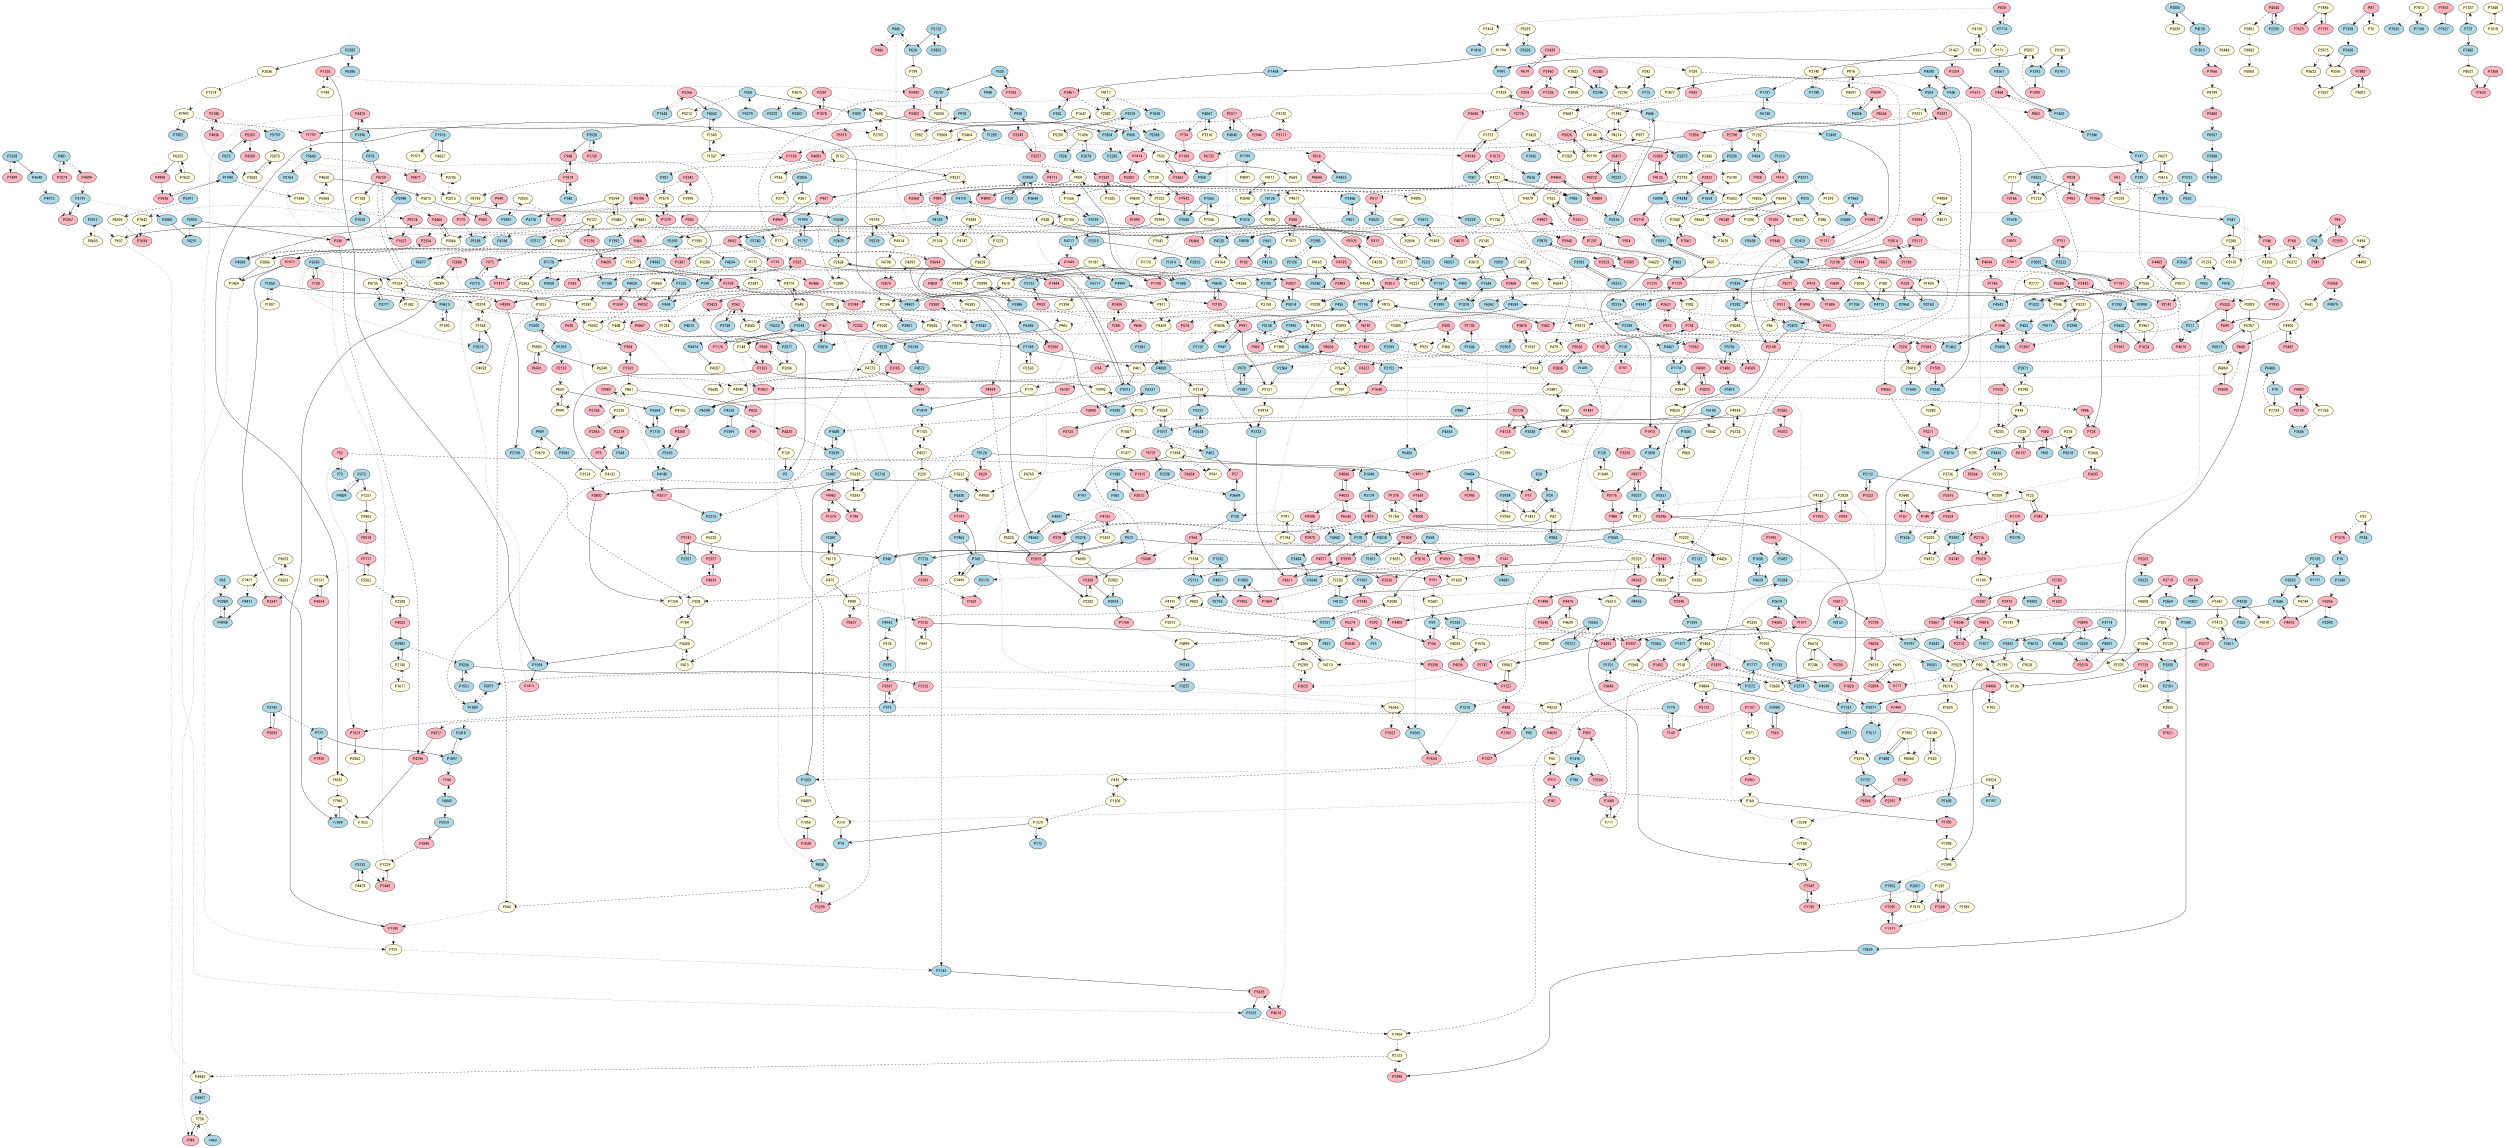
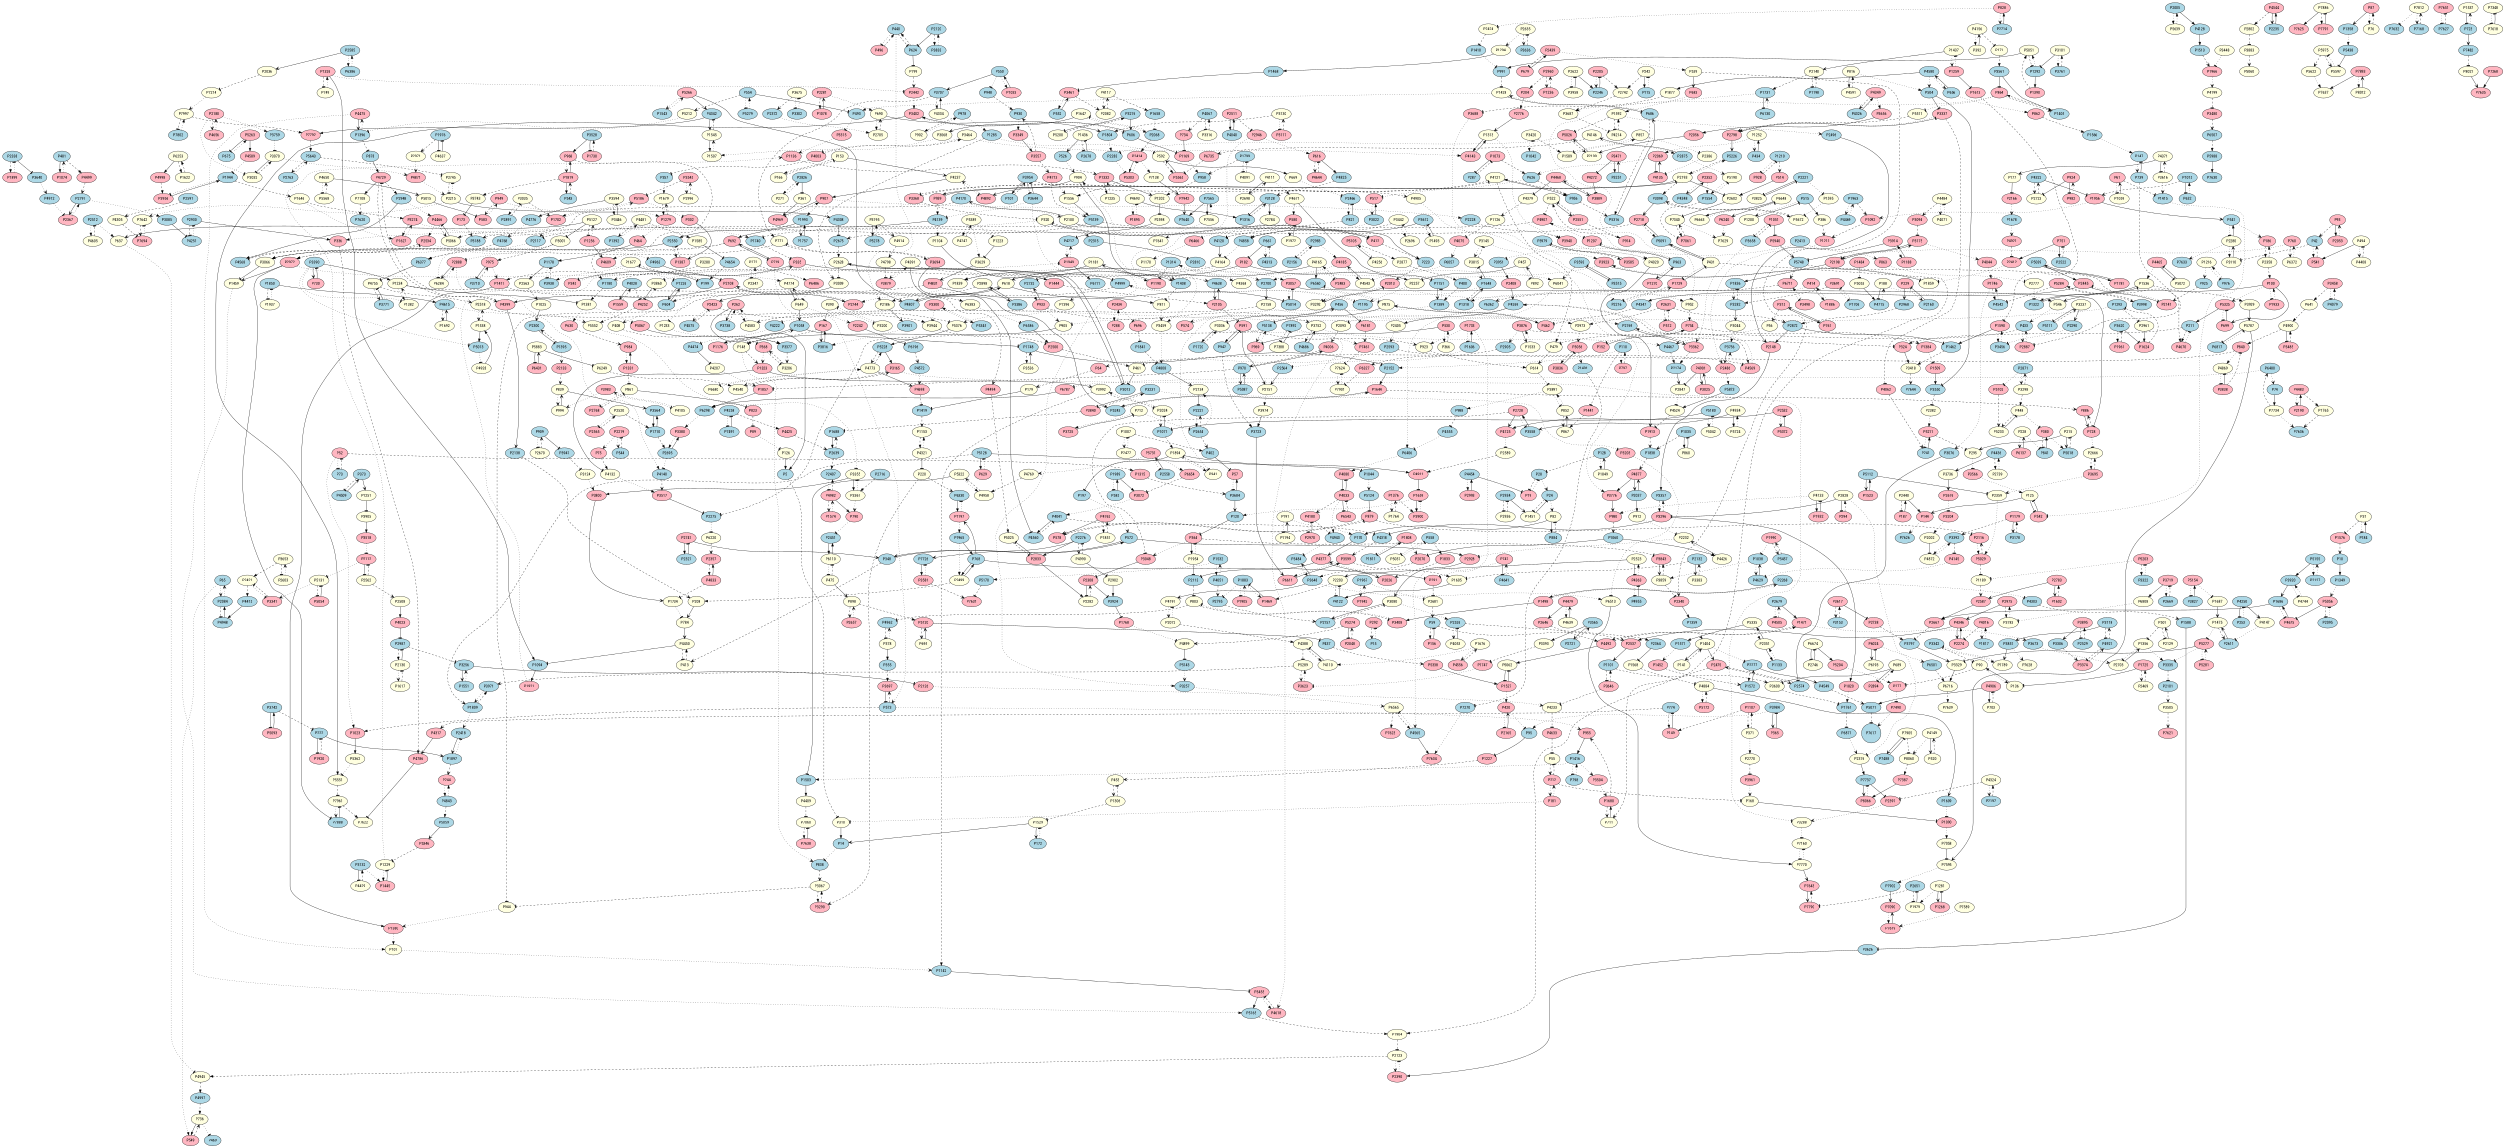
edge "P5127" -> "P2117": now "P1702" -> "P2117"
edge "P292" -> "P156": removed
